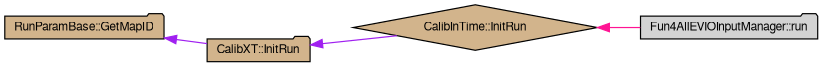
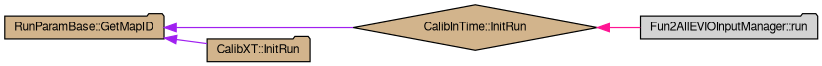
node "Fun4AllEVIOInputManager::run": label "Fun4AllEVIOInputManager::run" -> "Fun2AllEVIOInputManager::run"
edge "CalibInTime::InitRun" -> "CalibXT::InitRun": now "CalibInTime::InitRun" -> "RunParamBase::GetMapID"
